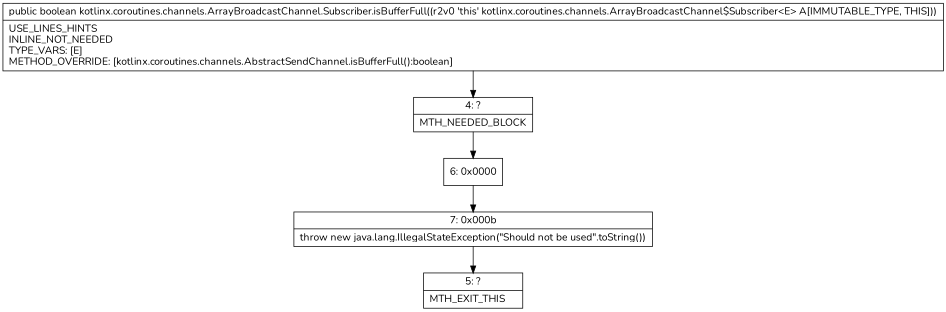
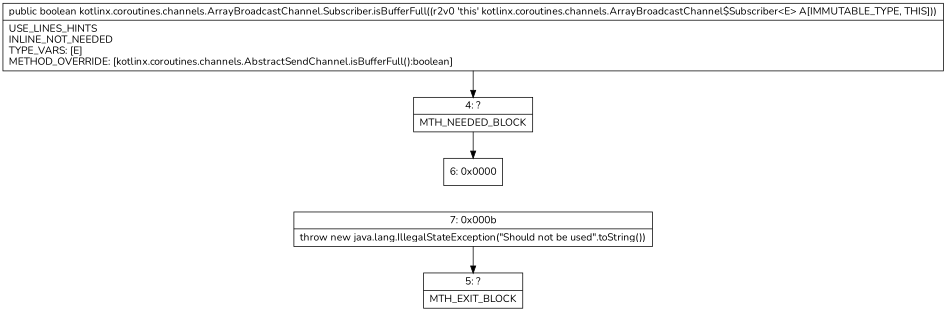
edge "6: 0x0000" -> "7: 0x000b": removed
node "5: ?": text "MTH_EXIT_THIS" -> "MTH_EXIT_BLOCK"
